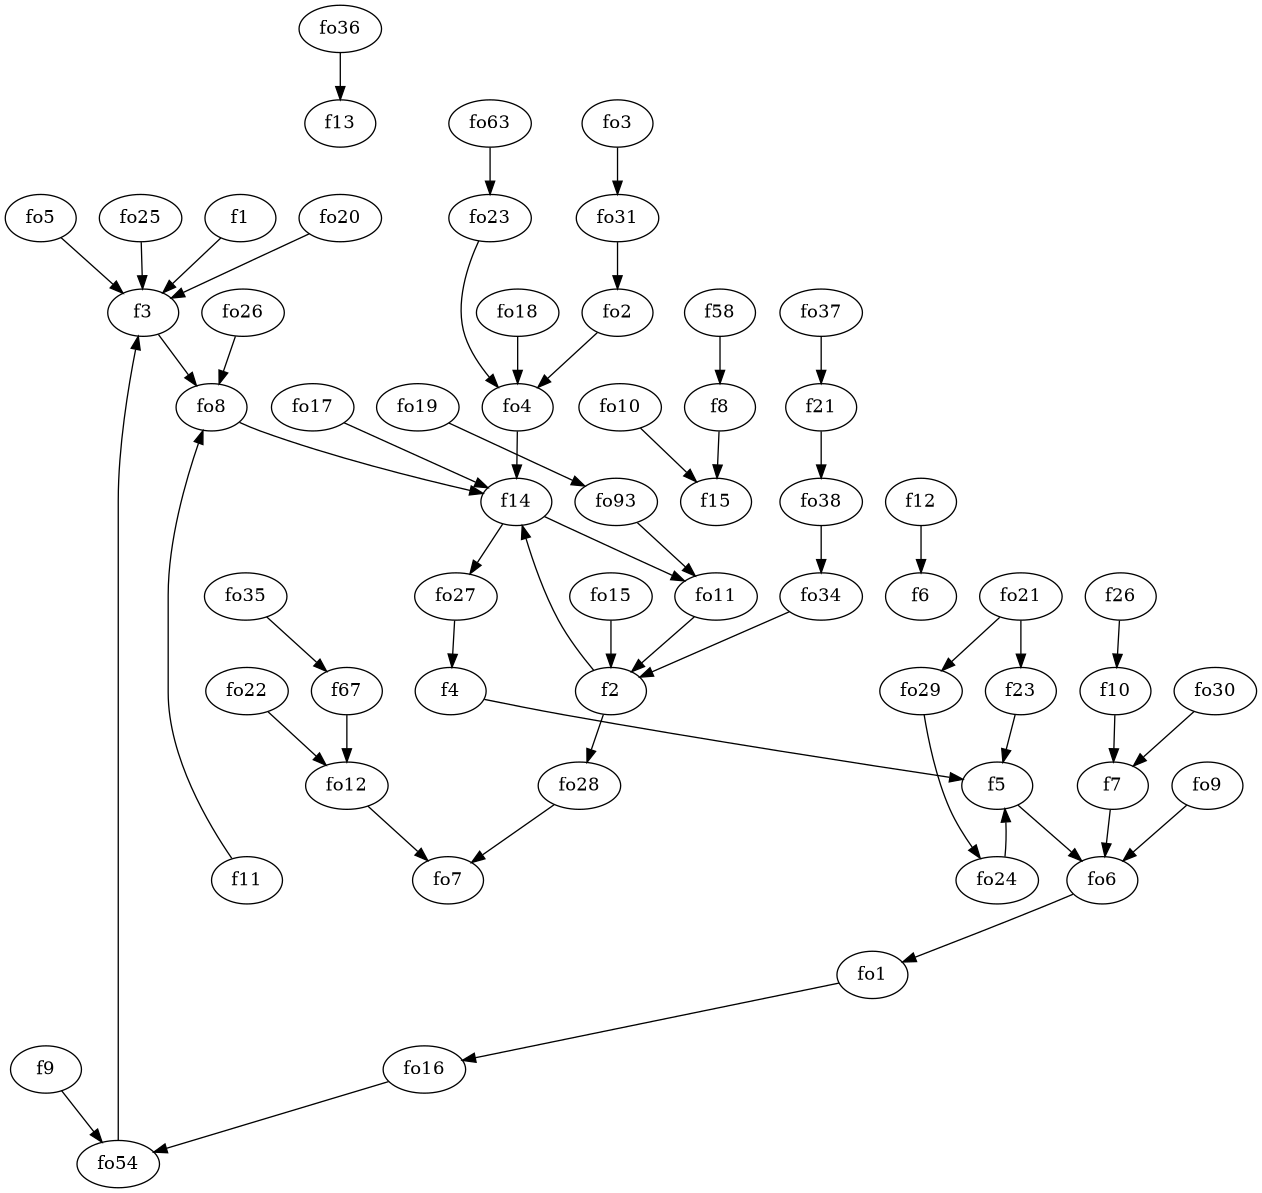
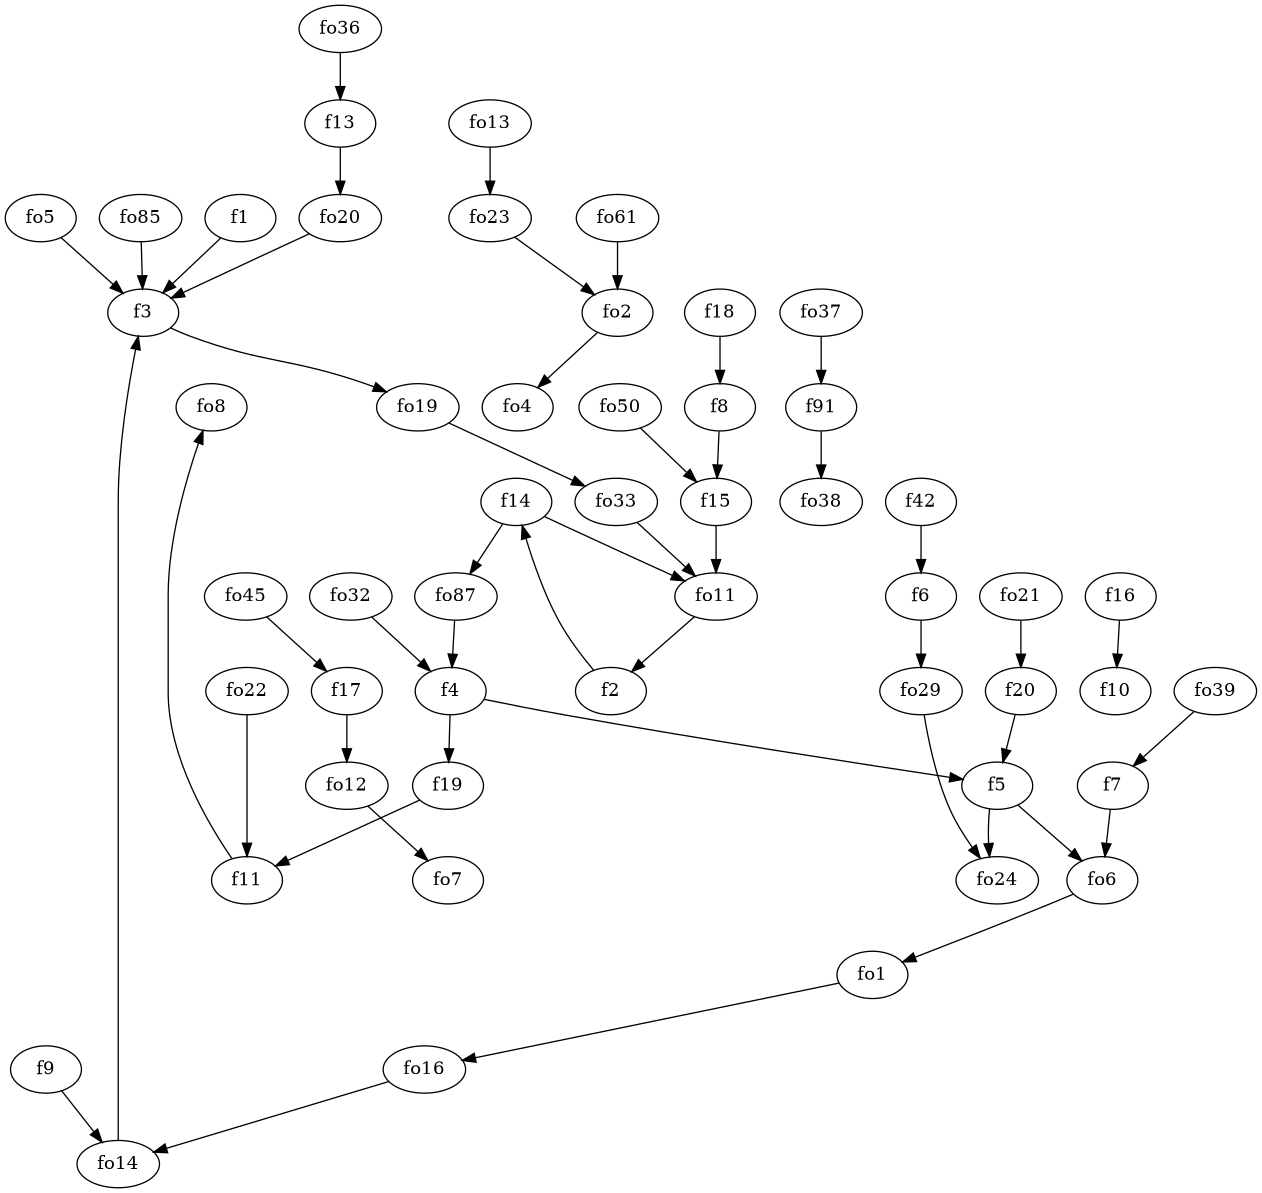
node "fo63": label "fo63" -> "fo13"
node "fo3": removed
edge "f13" -> "fo20": added
node "fo25": label "fo25" -> "fo85"
node "fo31": label "fo31" -> "fo61"
edge "fo23" -> "fo4": now "fo23" -> "fo2"
node "fo26": removed
node "fo18": removed
node "f58": label "f58" -> "f18"
edge "f3" -> "fo8": now "f3" -> "fo19"
node "fo17": removed
node "fo10": label "fo10" -> "fo50"
node "f21": label "f21" -> "f91"
edge "fo4" -> "f14": removed
edge "fo8" -> "f14": removed
node "fo93": label "fo93" -> "fo33"
node "f12": label "f12" -> "f42"
edge "f15" -> "fo11": added
node "fo35": label "fo35" -> "fo45"
node "fo32": added
node "fo27": label "fo27" -> "fo87"
node "fo15": removed
node "fo34": removed
node "f26": label "f26" -> "f16"
edge "fo21" -> "fo29": now "f6" -> "fo29"
node "f67": label "f67" -> "f17"
node "f23": label "f23" -> "f20"
node "fo30": label "fo30" -> "fo39"
edge "f10" -> "f7": removed
edge "fo22" -> "fo12": now "fo22" -> "f11"
node "f19": added
node "fo28": removed
node "fo9": removed
edge "fo24" -> "f5": reversed
node "fo54": label "fo54" -> "fo14"
